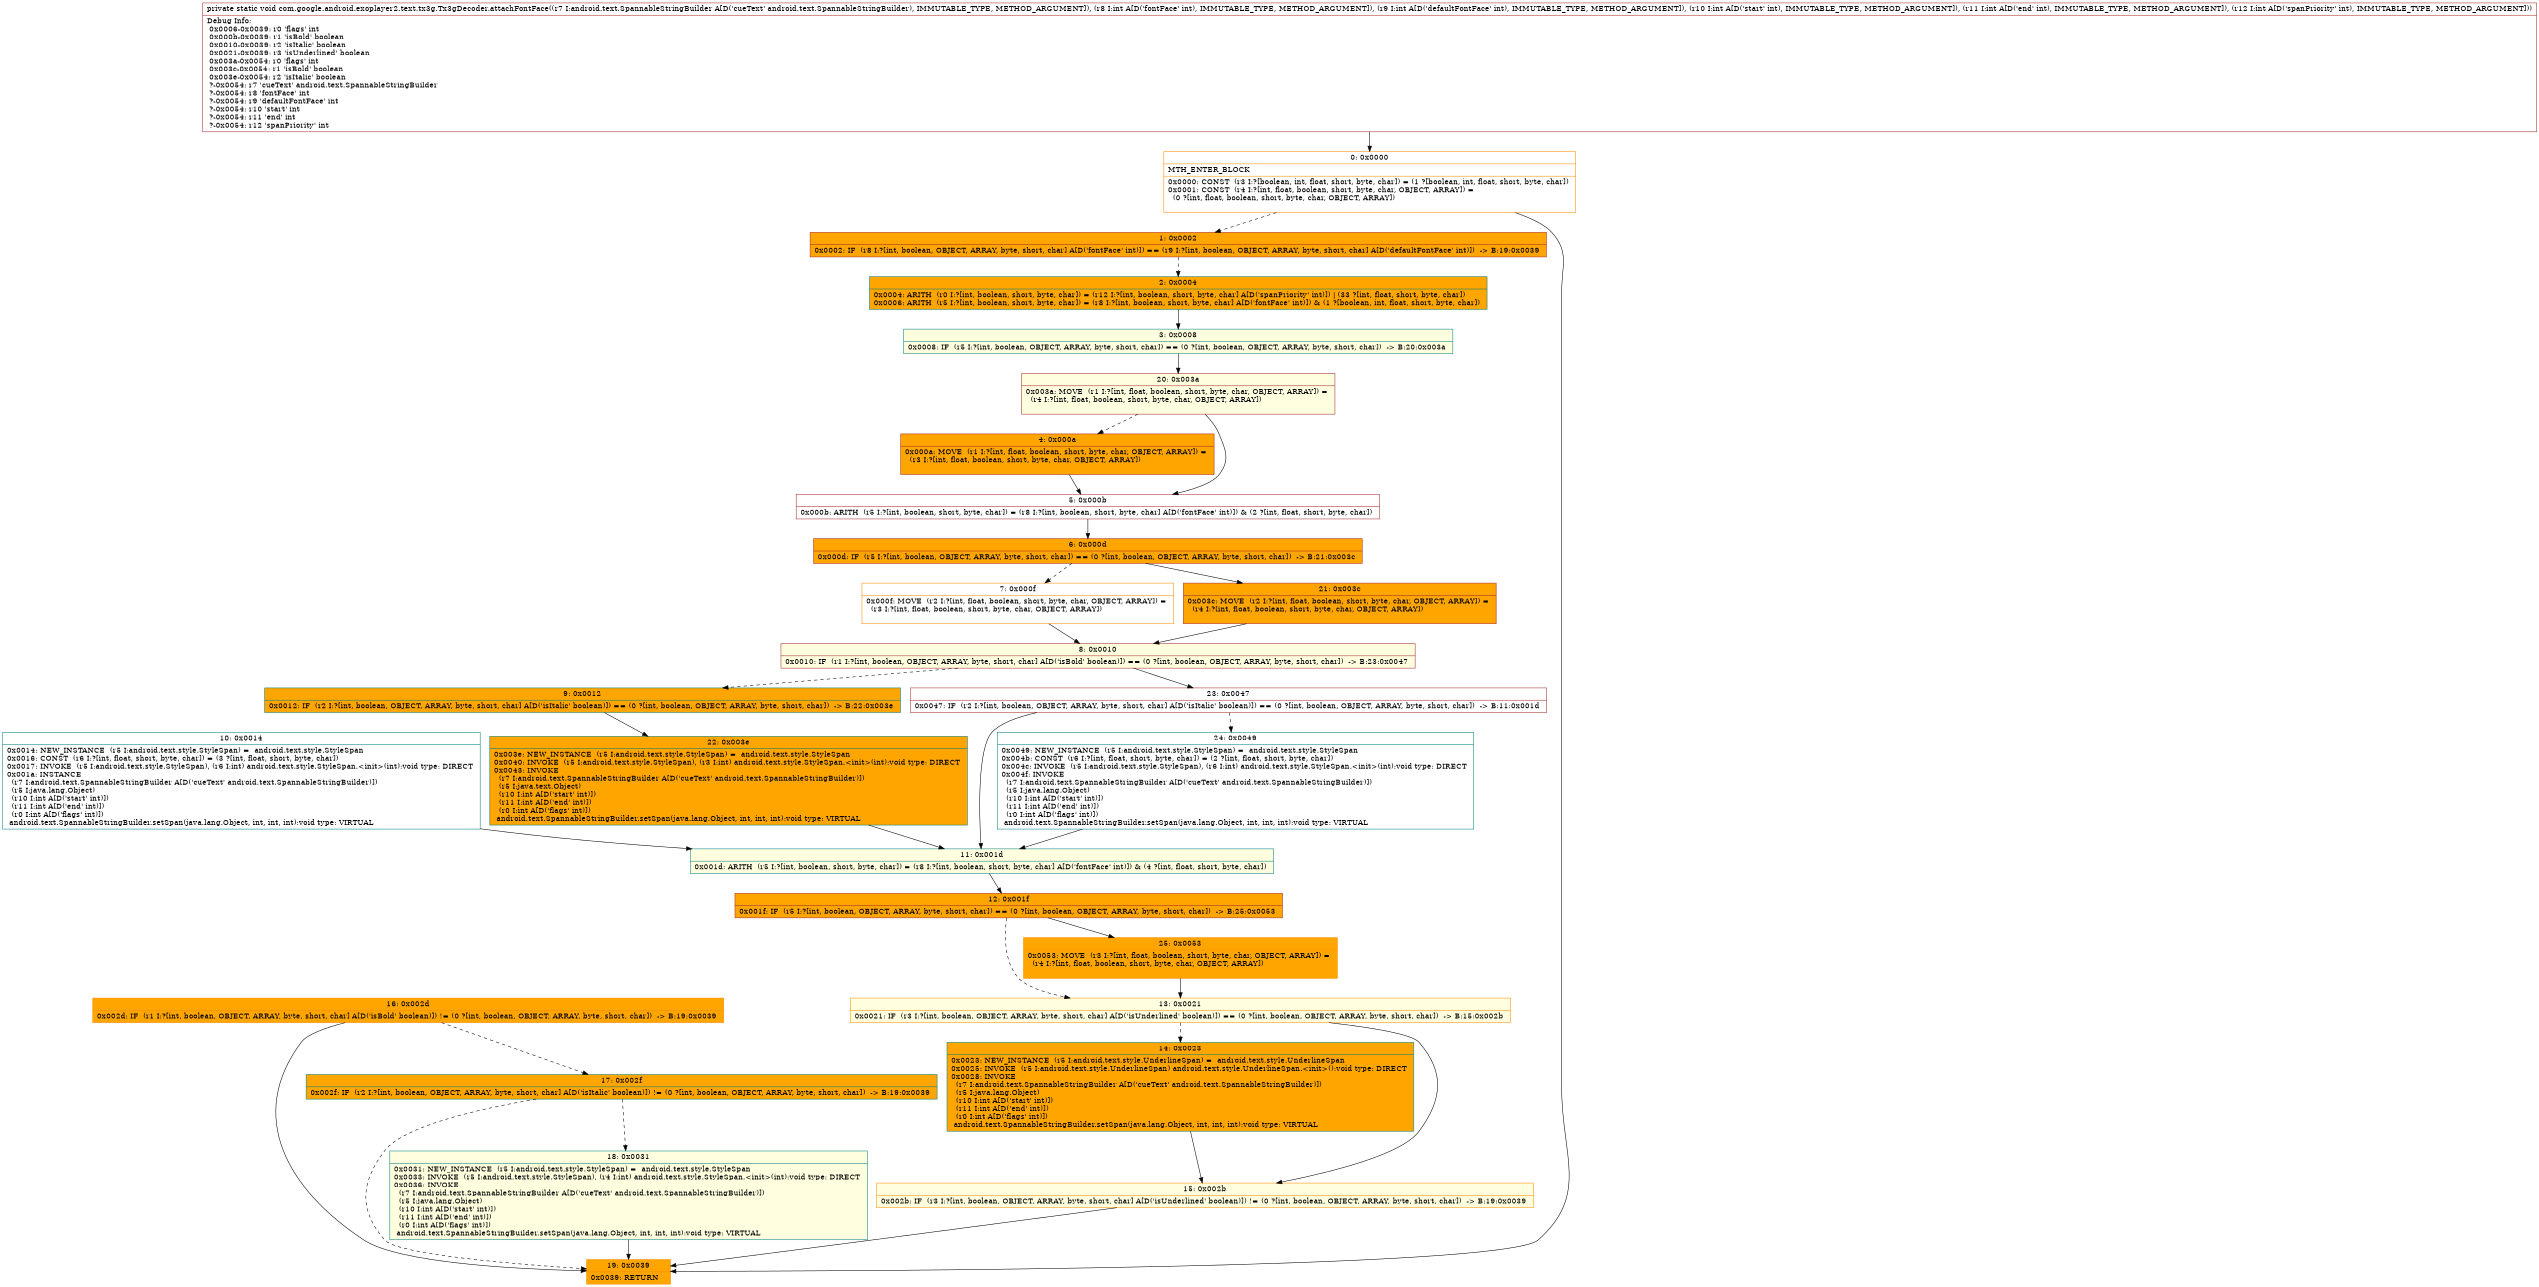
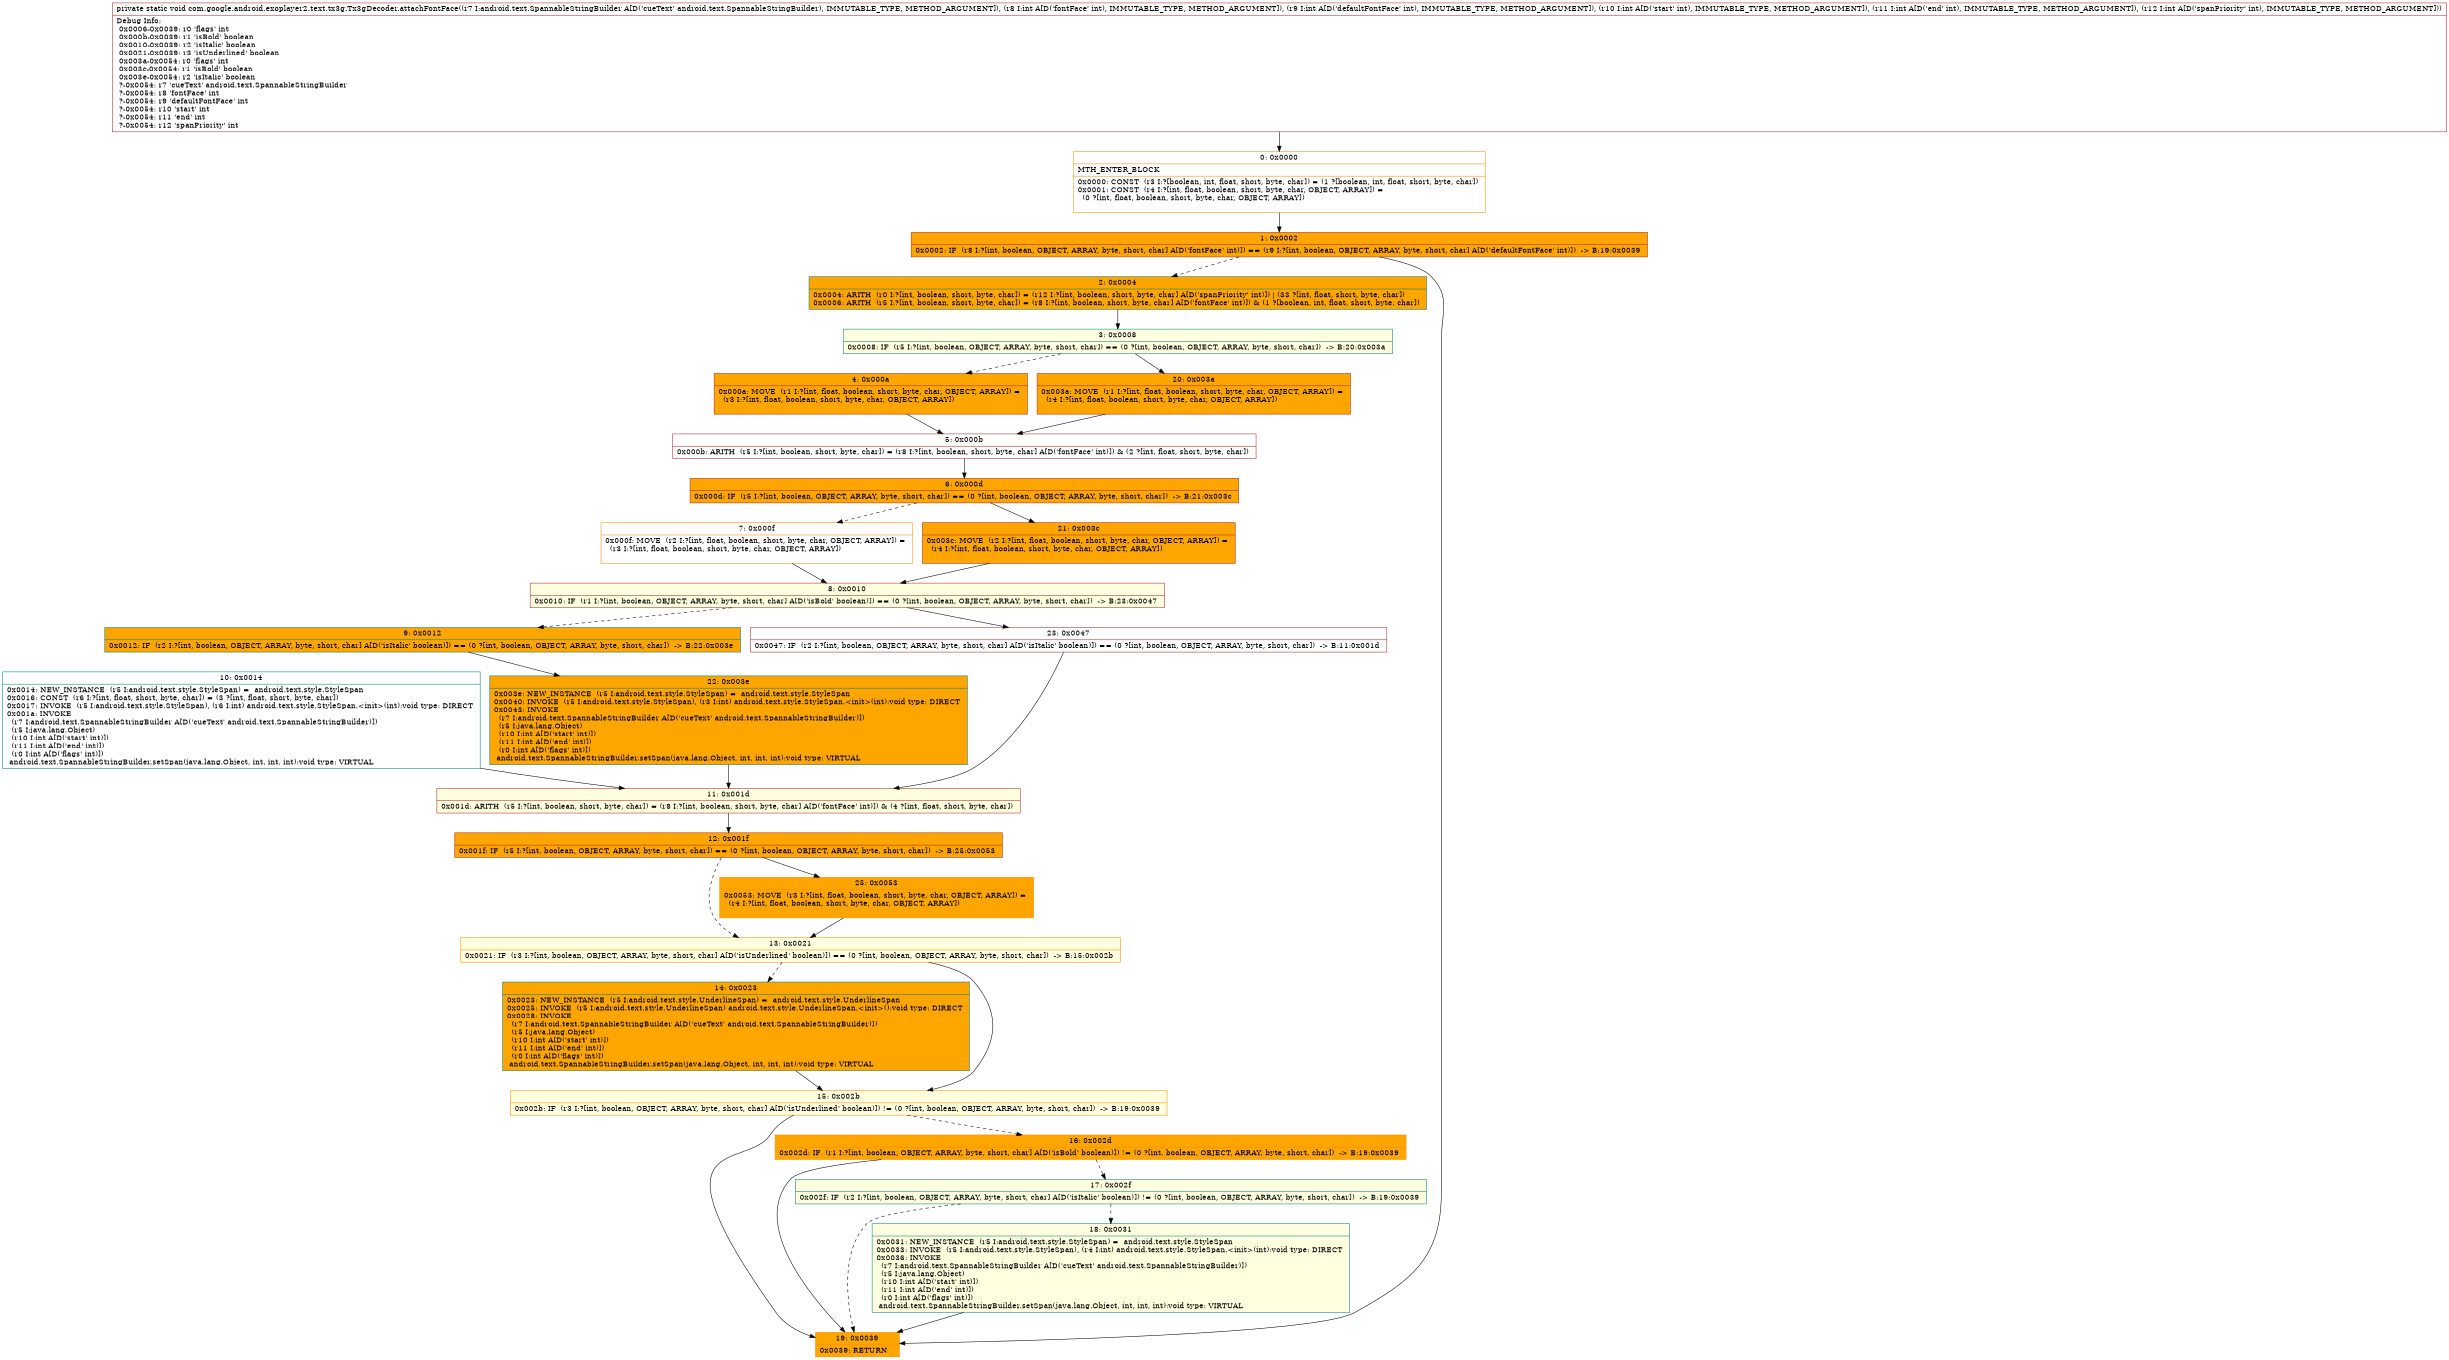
edge "0: 0x0000" -> "1: 0x0002": style dashed -> solid
node "20: 0x003a": fillcolor lightyellow -> orange
edge "20: 0x003a" -> "4: 0x000a": now "3: 0x0008" -> "4: 0x000a"
node "10: 0x0014": text "0x001a: INSTANCE" -> "0x001a: INVOKE"
node "24: 0x0049": removed
node "22: 0x003e": text "(r5 I:java.text.Object)" -> "(r5 I:java.lang.Object)"
node "11: 0x001d": color teal -> brown
node "17: 0x002f": fillcolor orange -> lightyellow
edge "15: 0x002b" -> "16: 0x002d": added
edge "0: 0x0000" -> "19: 0x0039": now "1: 0x0002" -> "19: 0x0039"
